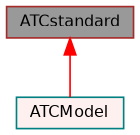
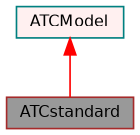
edge "ATCModel" -> "ATCstandard": reversed
